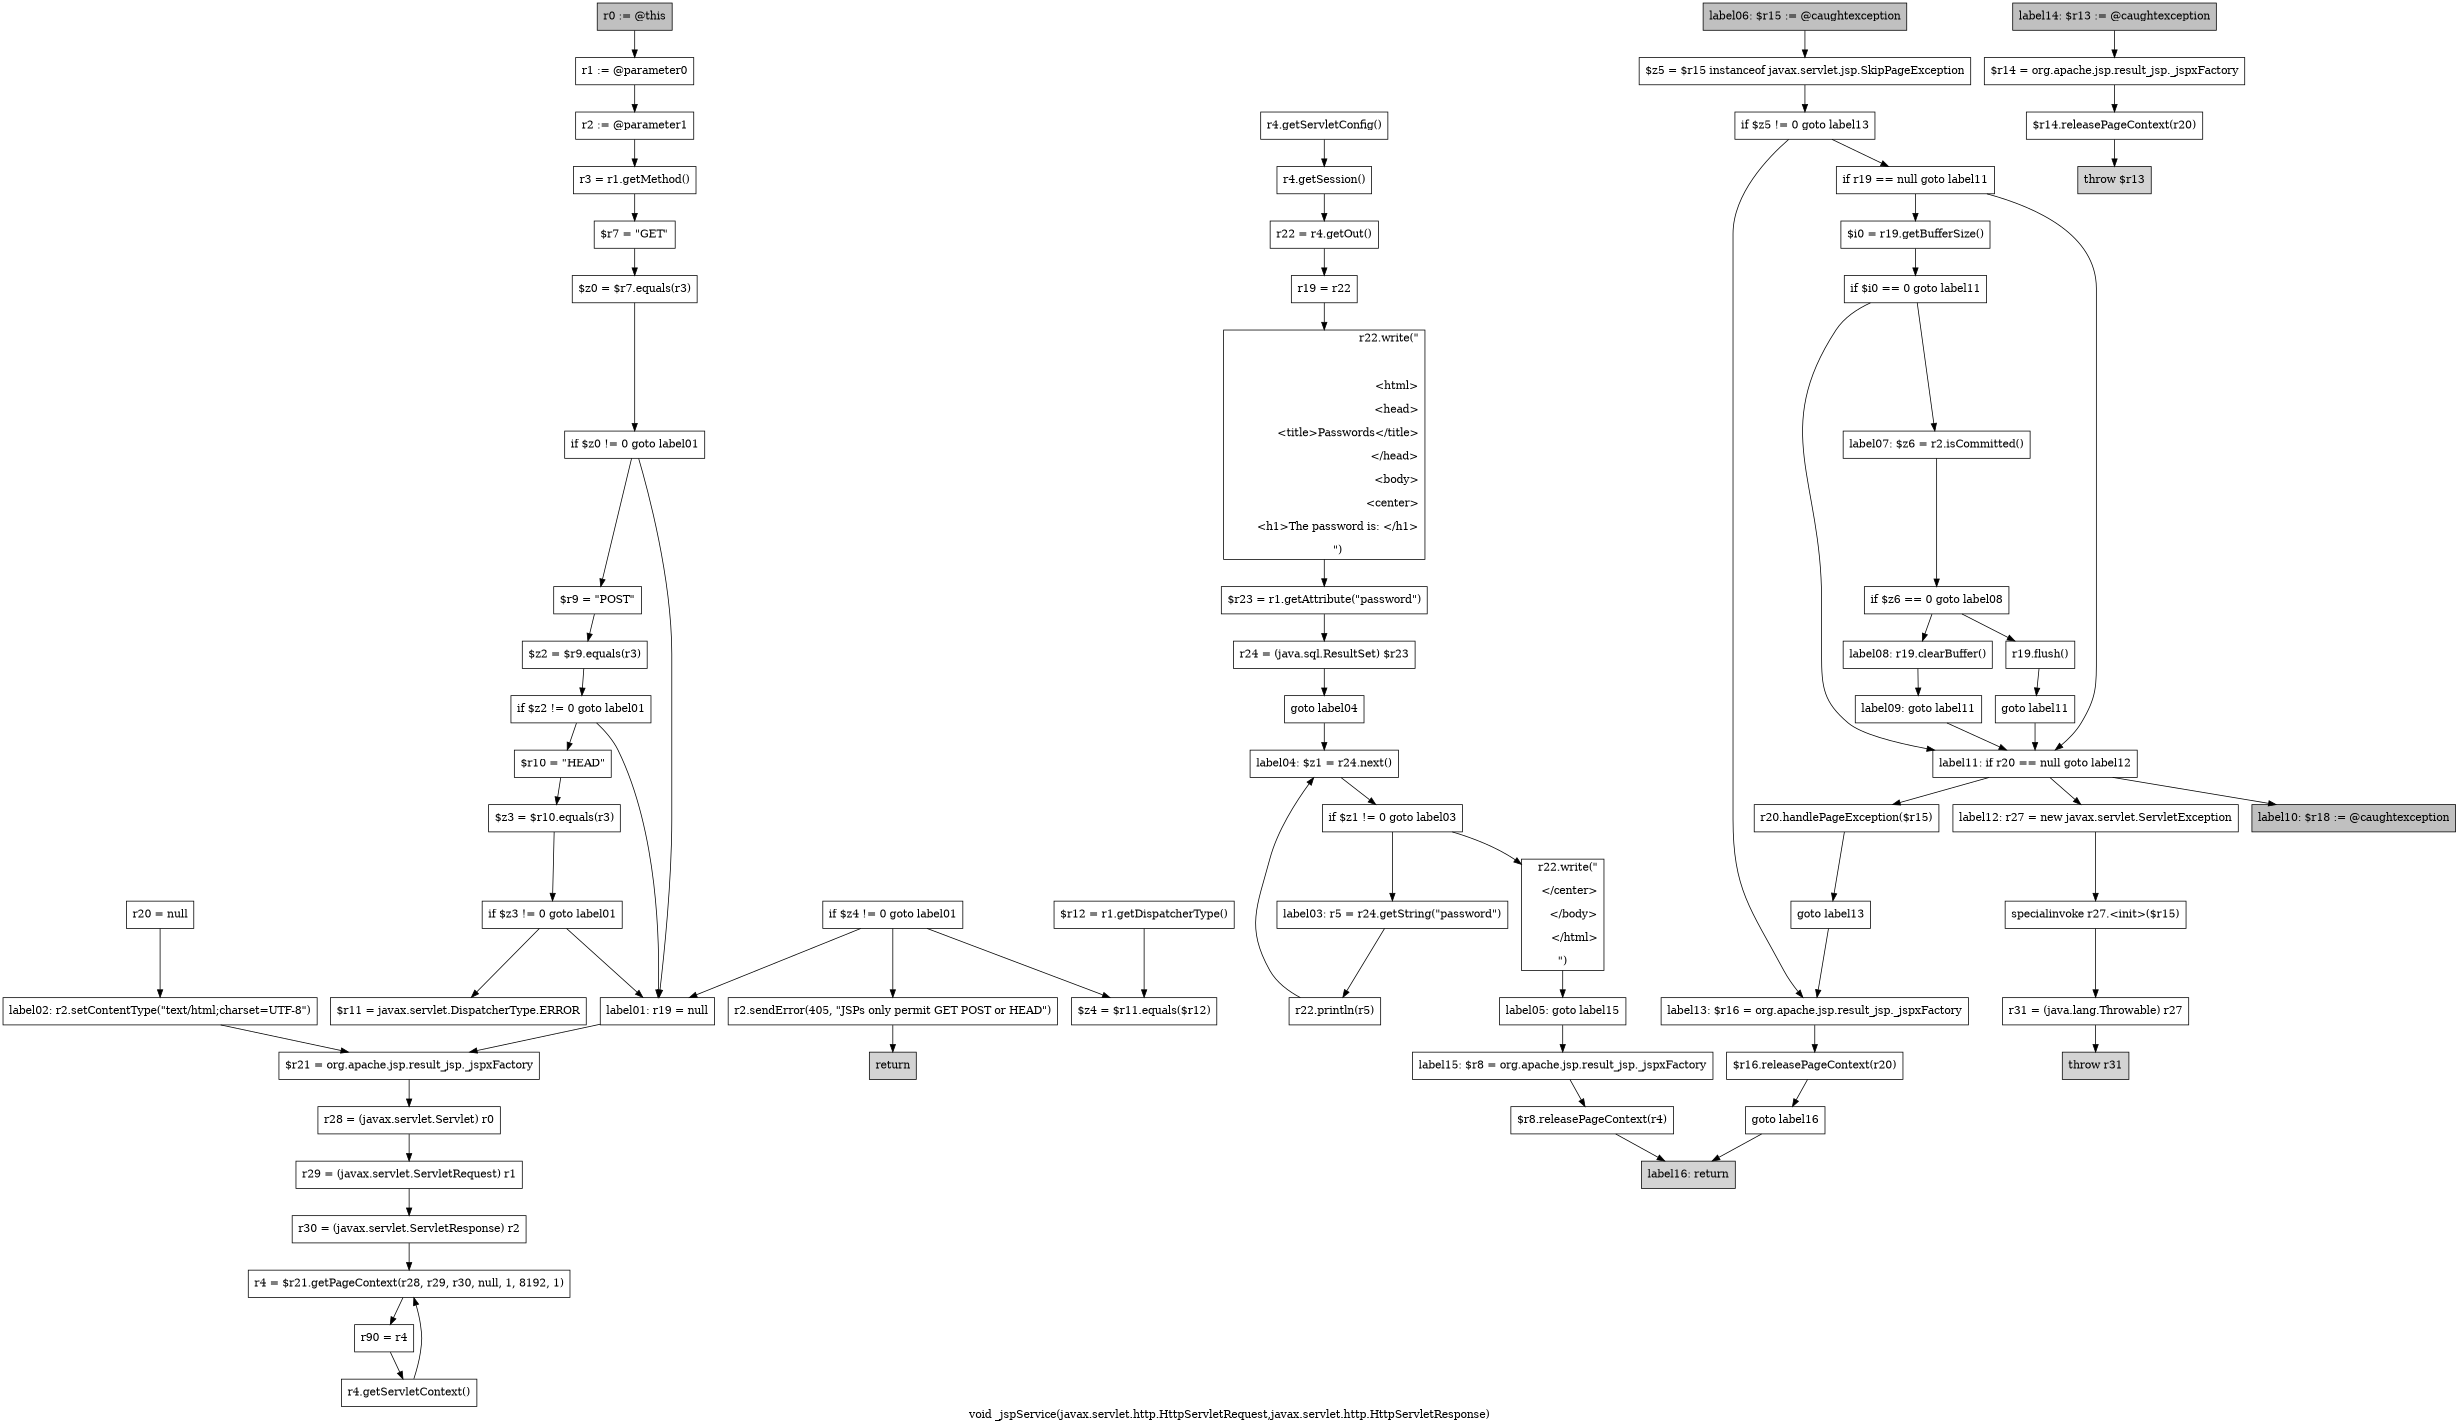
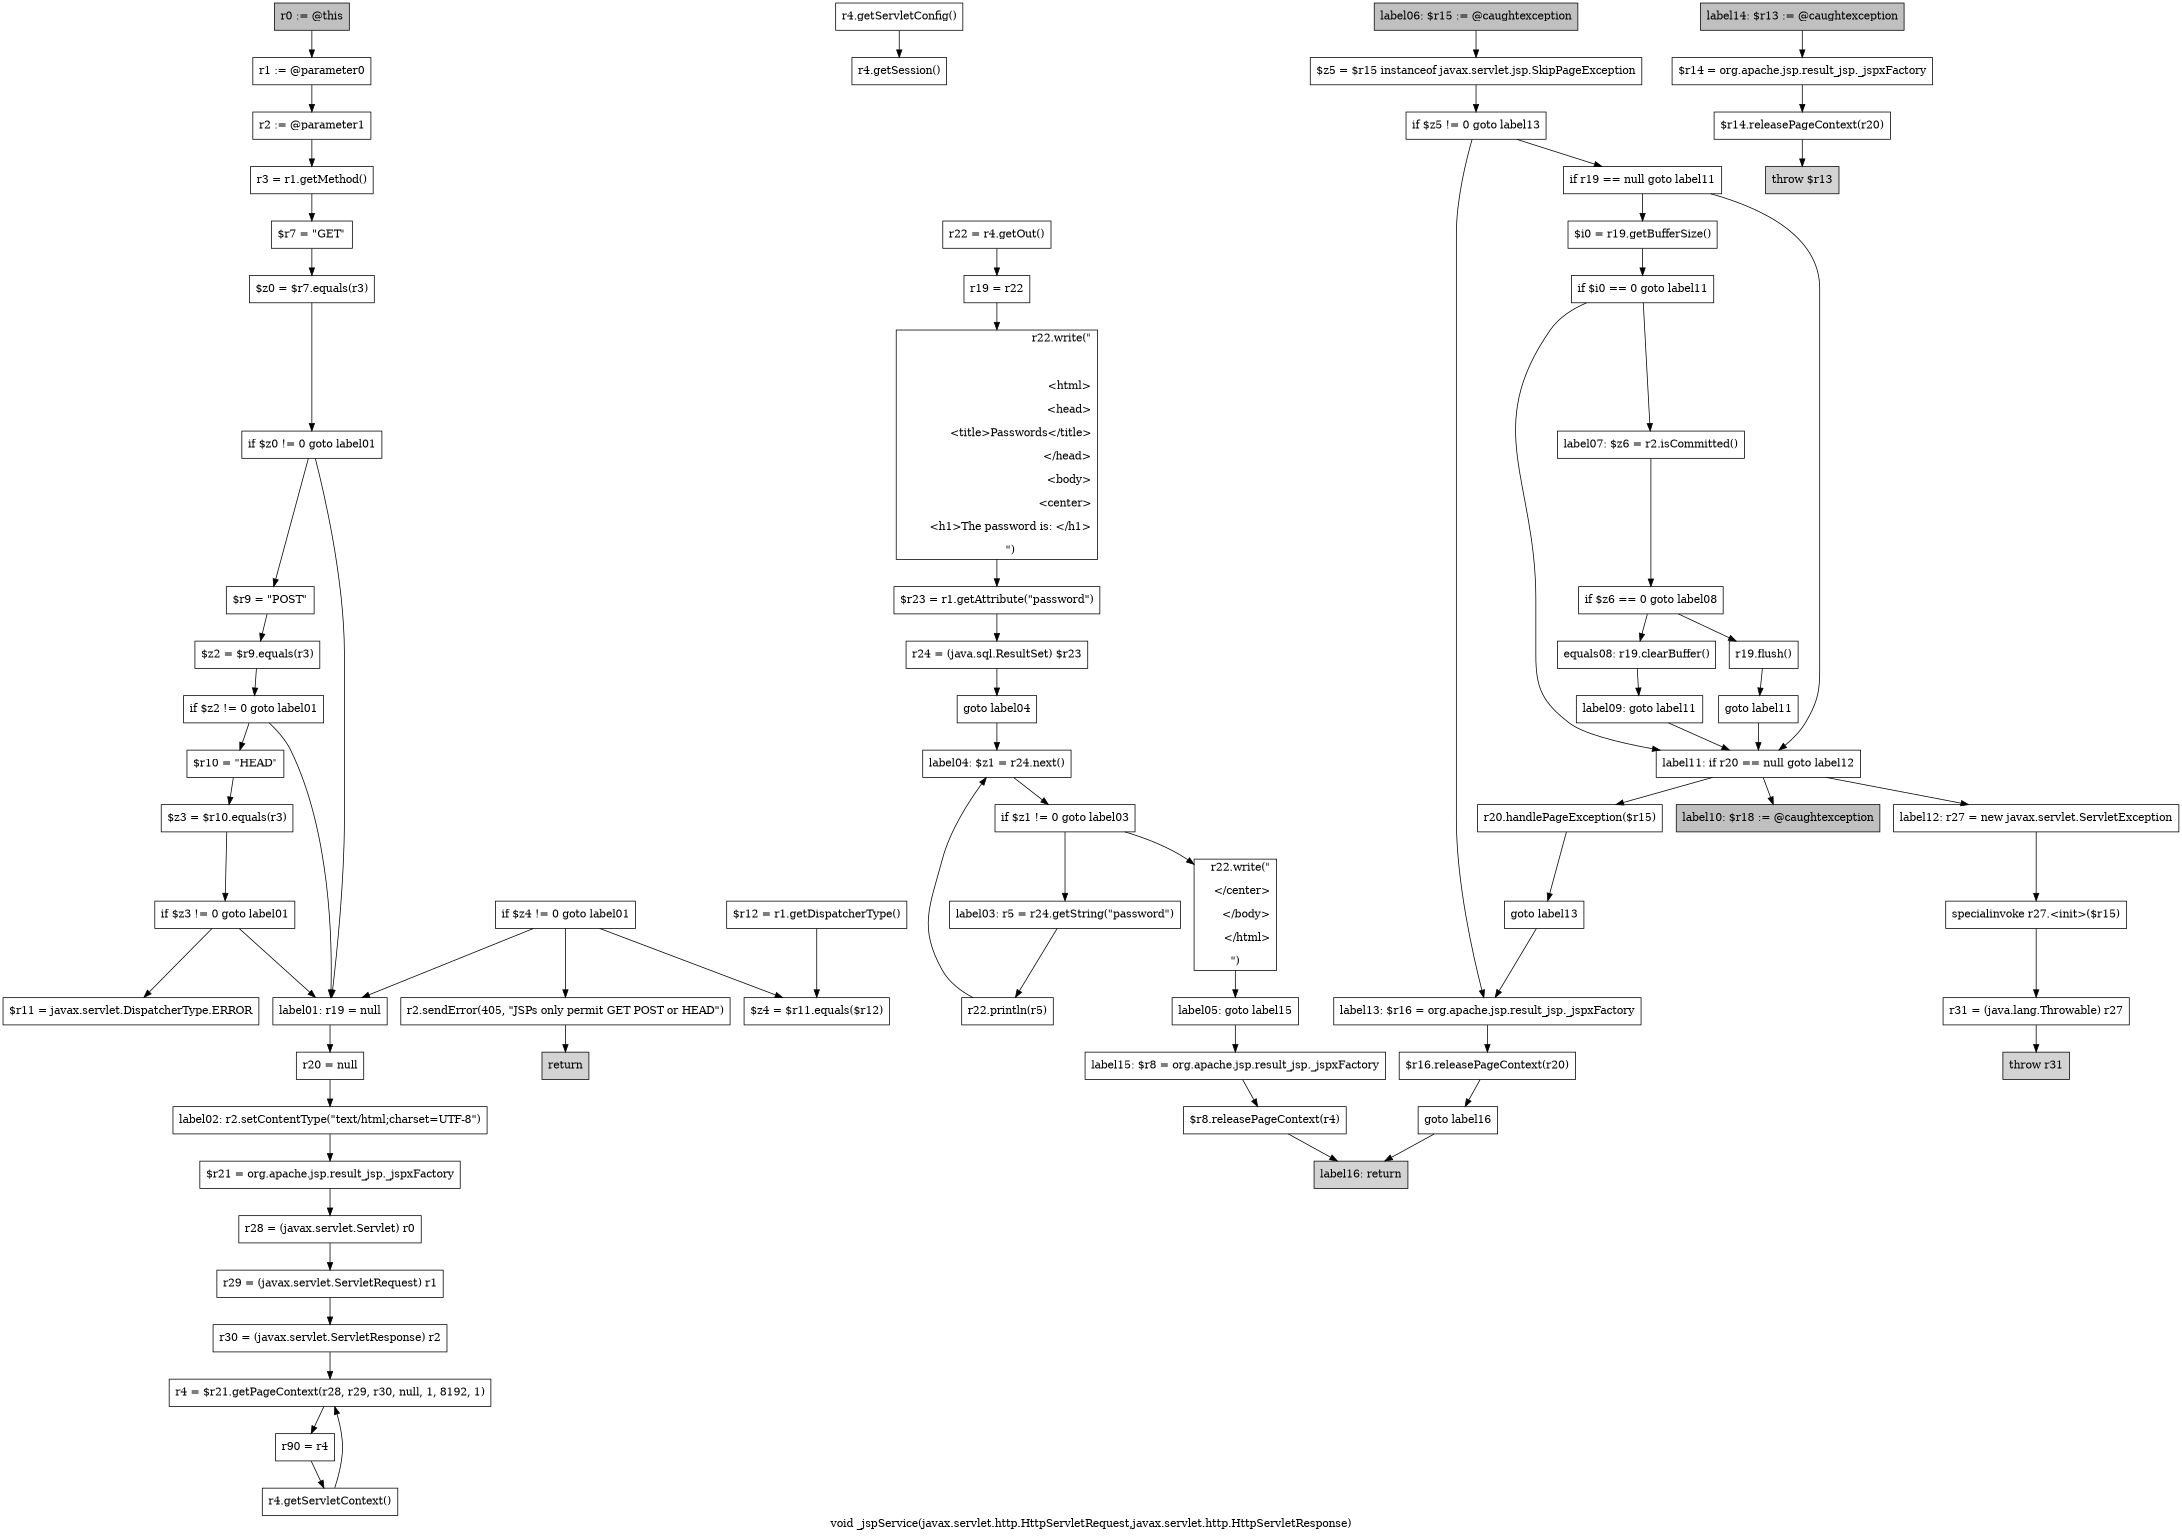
edge "r4.getSession()" -> "r22 = r4.getOut()": removed
node "label08: r19.clearBuffer()": label "label08: r19.clearBuffer()" -> "equals08: r19.clearBuffer()"
edge "label01: r19 = null" -> "$r21 = org.apache.jsp.result_jsp._jspxFactory": now "label01: r19 = null" -> "r20 = null"
